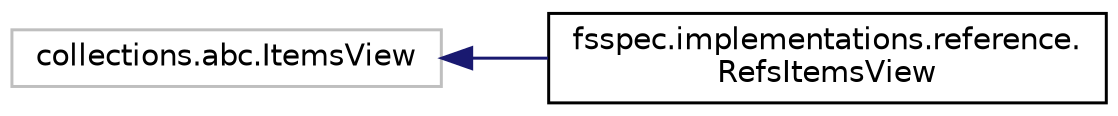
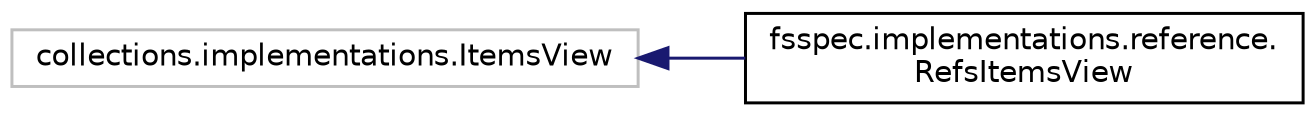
node "collections.abc.ItemsView": label "collections.abc.ItemsView" -> "collections.implementations.ItemsView"
